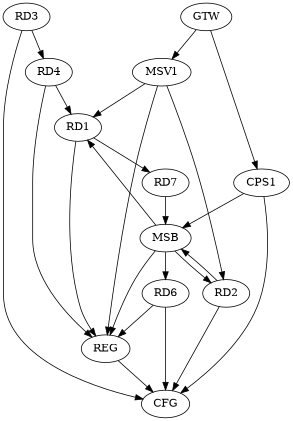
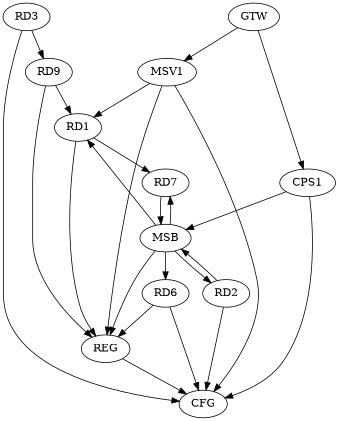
node "RD4": label "RD4" -> "RD9"
edge "MSV1" -> "RD2": now "MSV1" -> "CFG"
edge "MSB" -> "RD7": added
